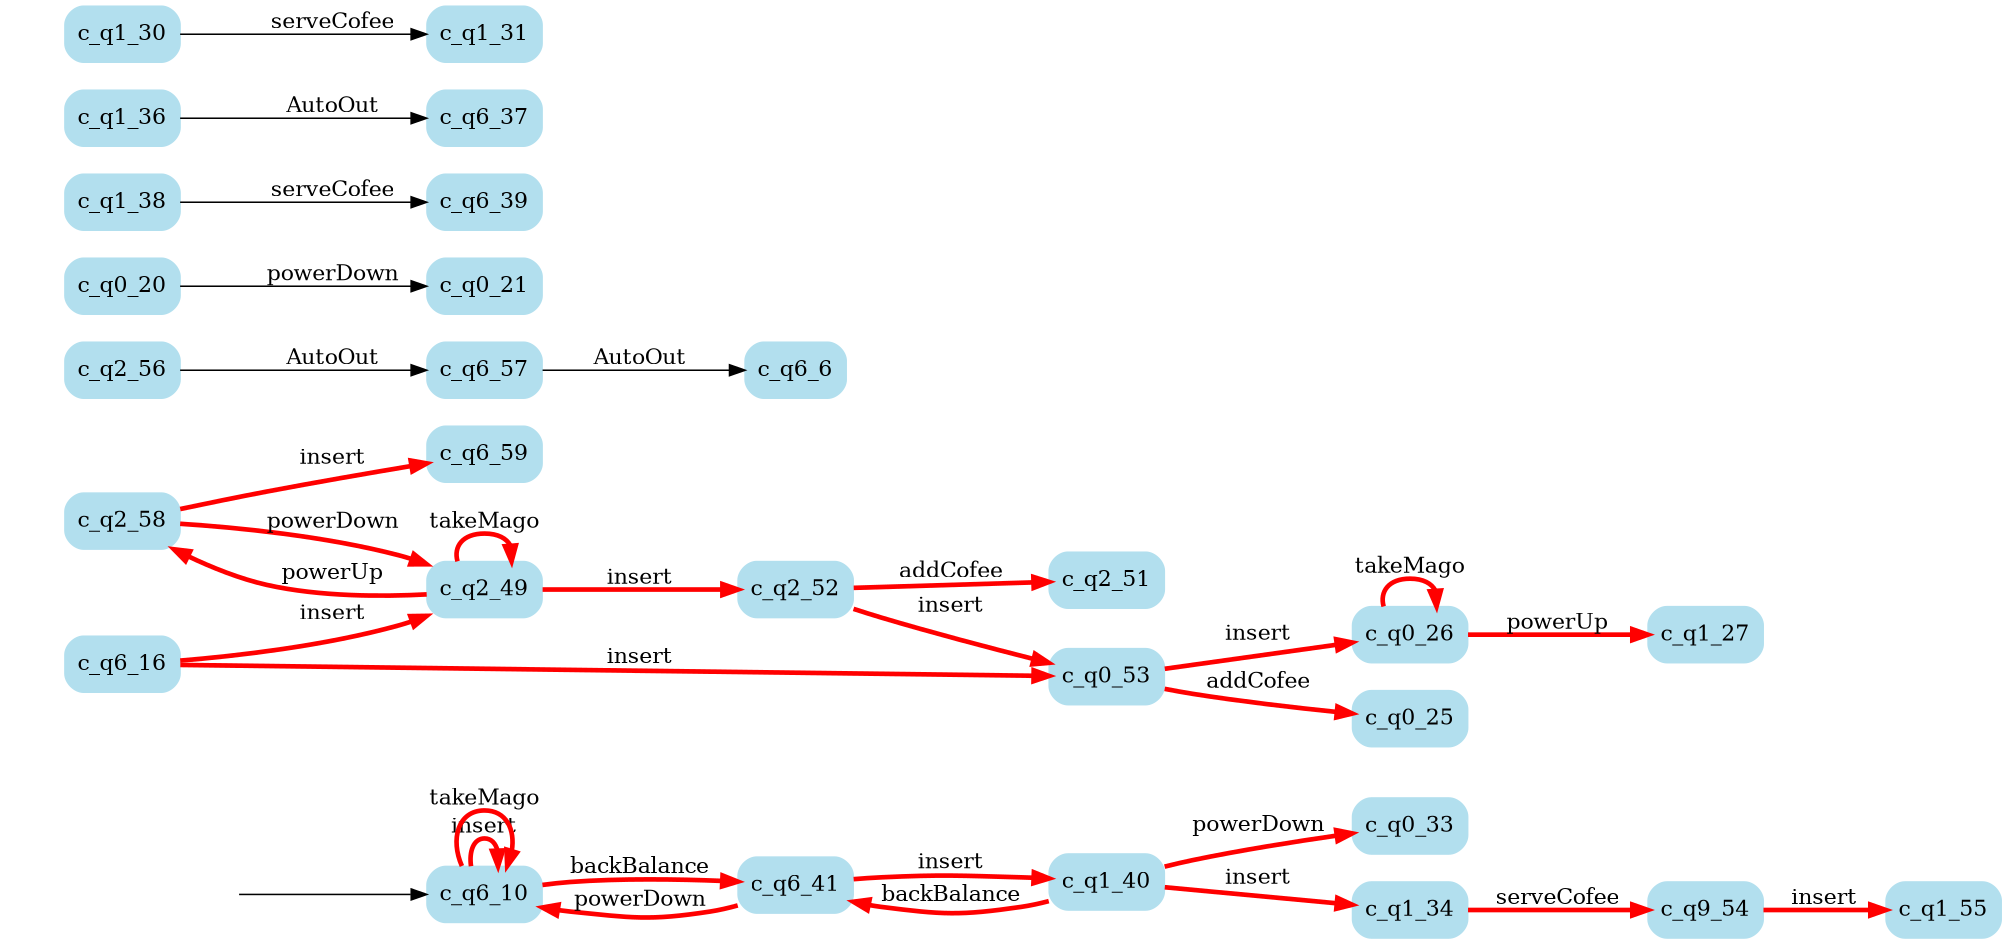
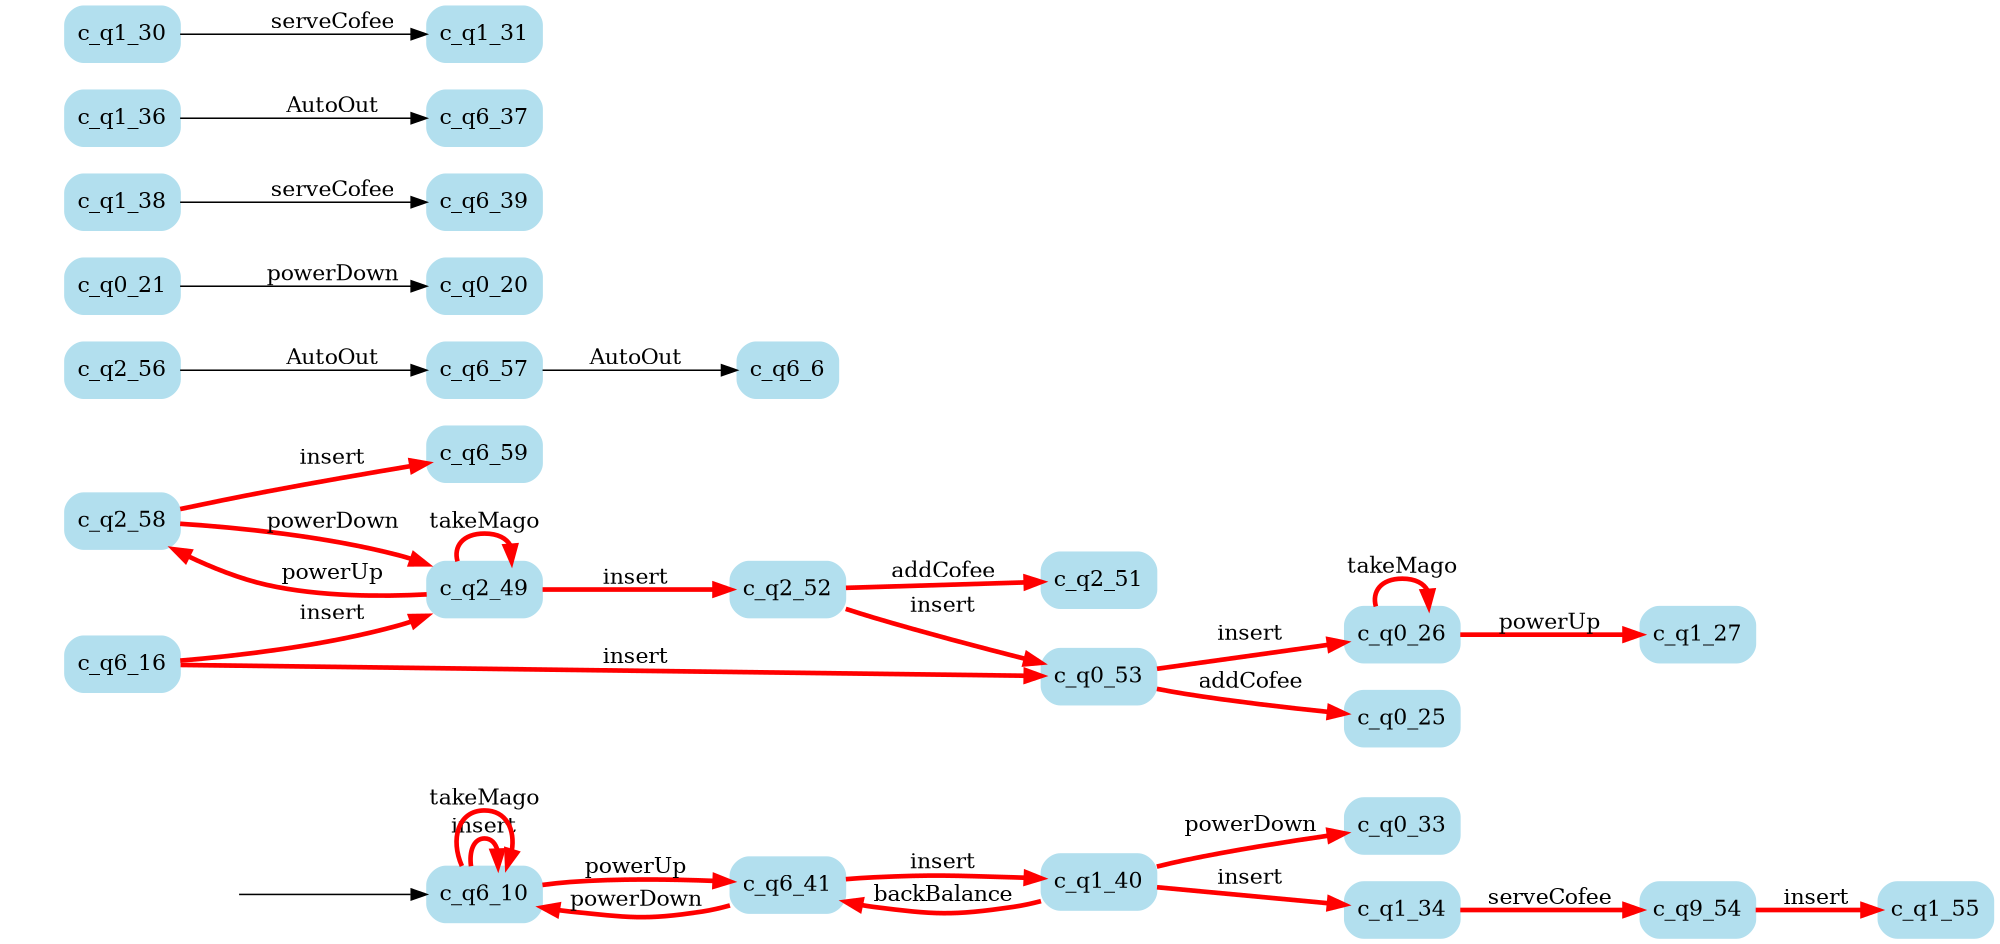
edge "c_q0_20" -> "c_q0_21": reversed
edge "c_q6_10" -> "c_q6_41": label "backBalance" -> "powerUp"
